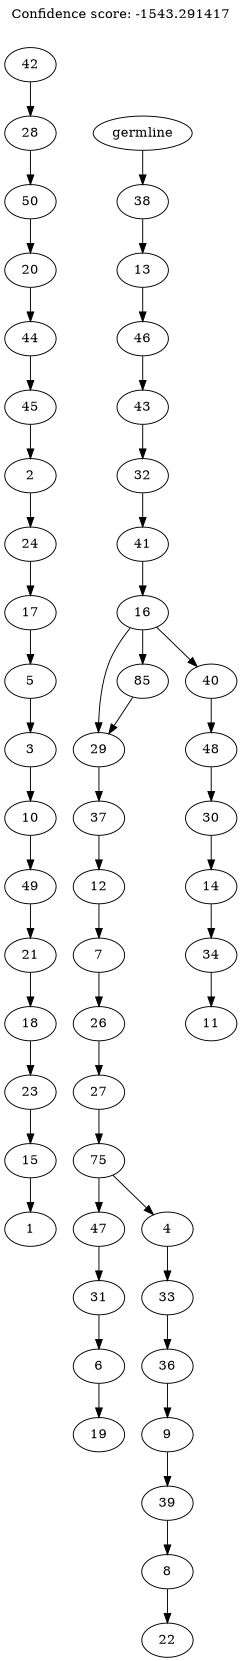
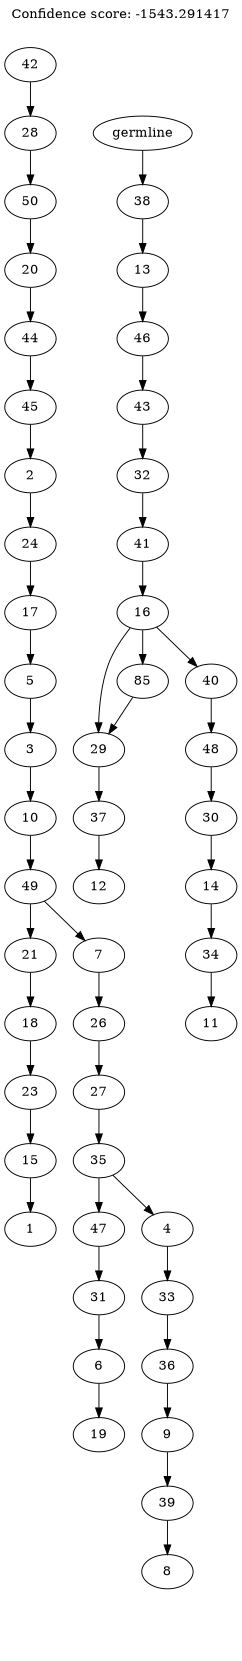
edge "12" -> "7": now "49" -> "7"
node "75": label "75" -> "35"
node "22": removed
